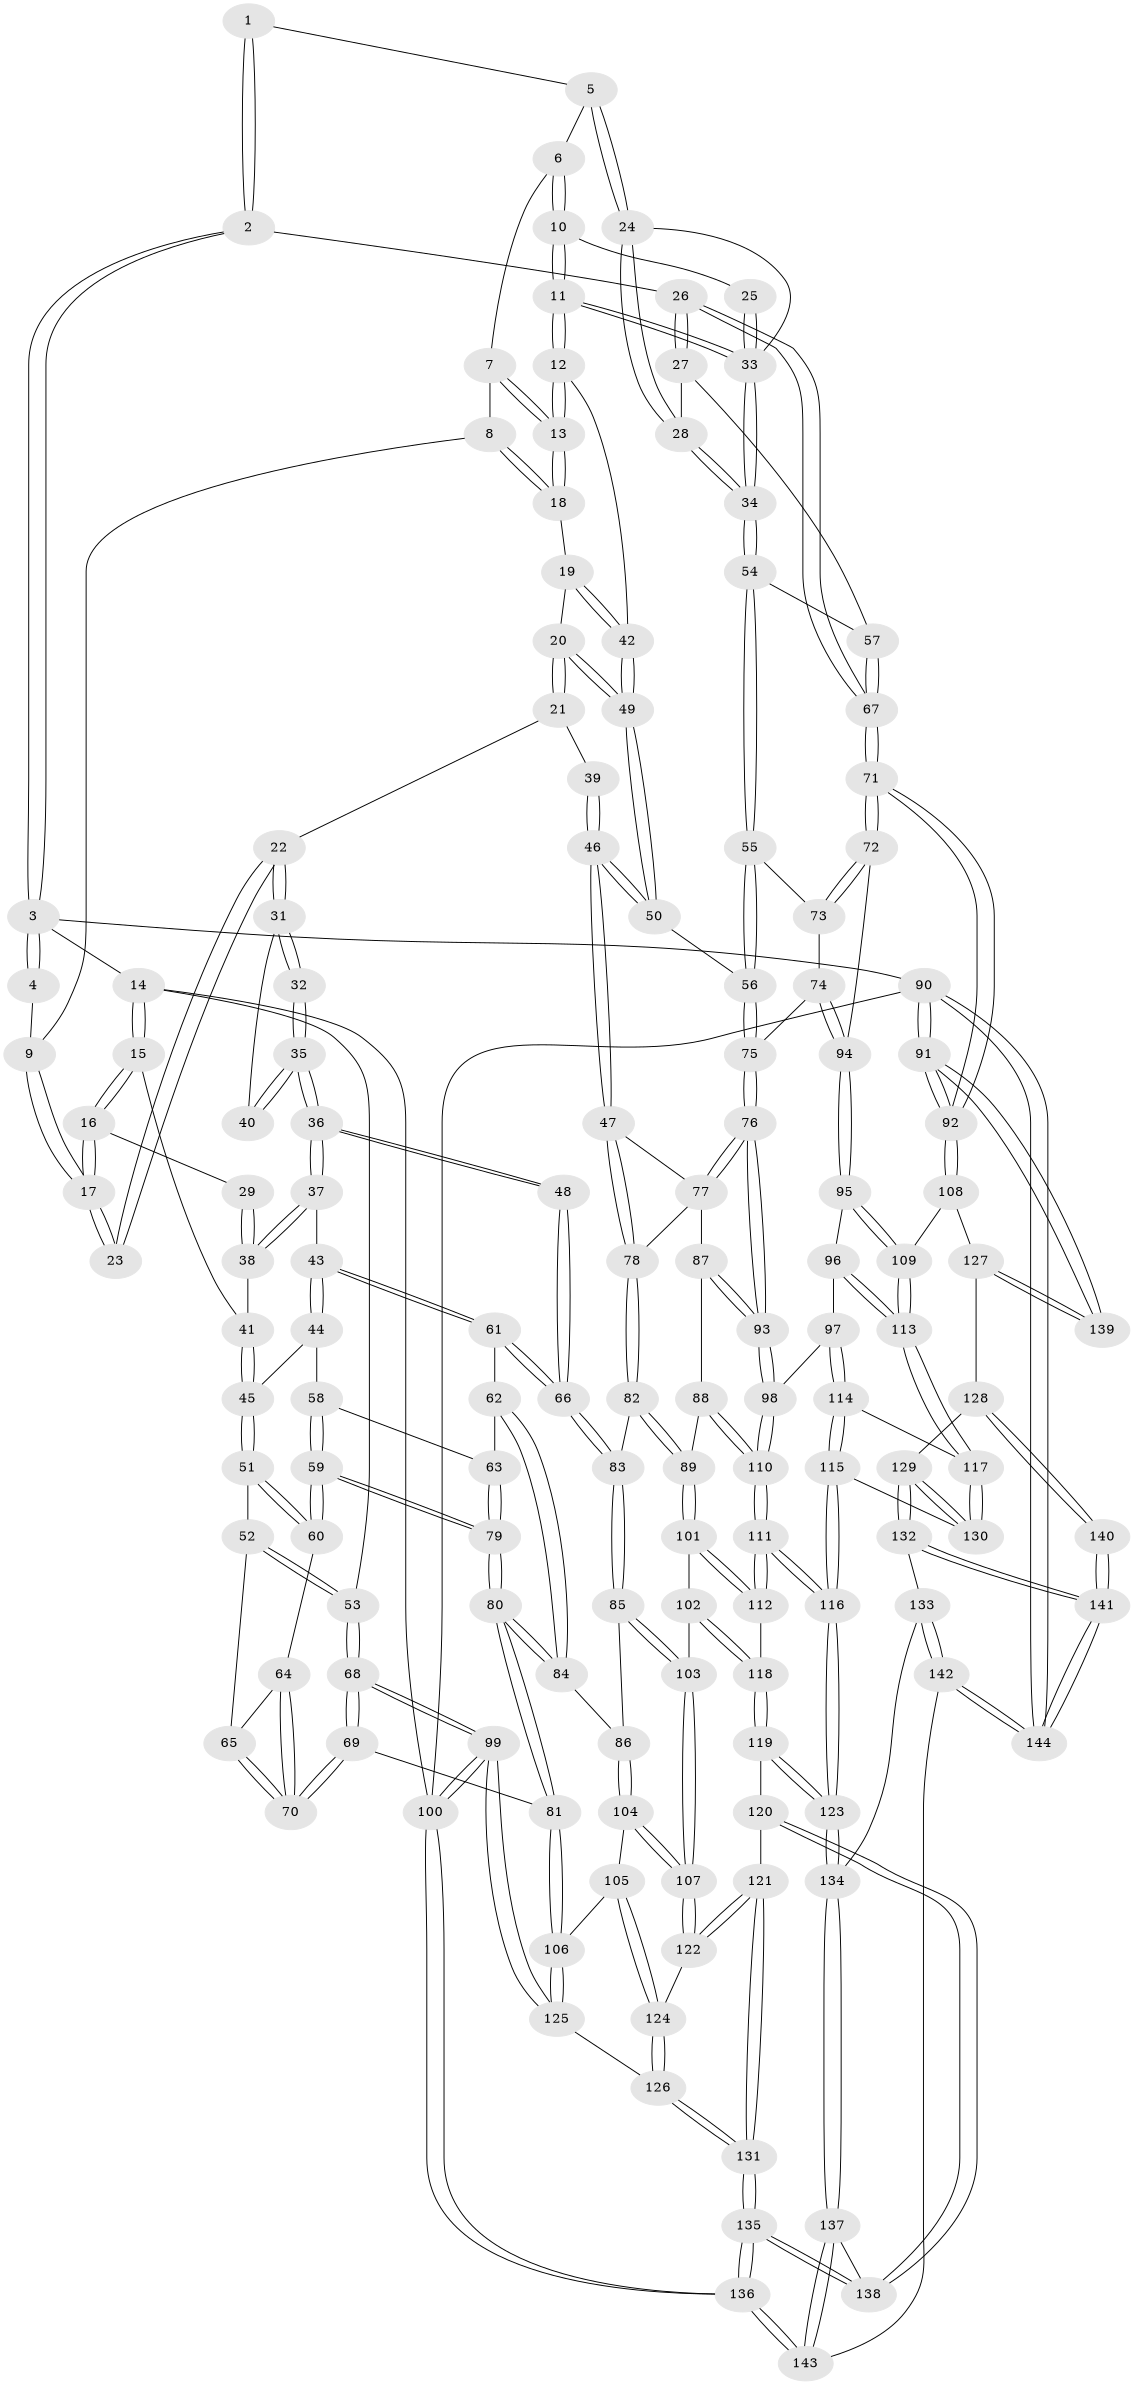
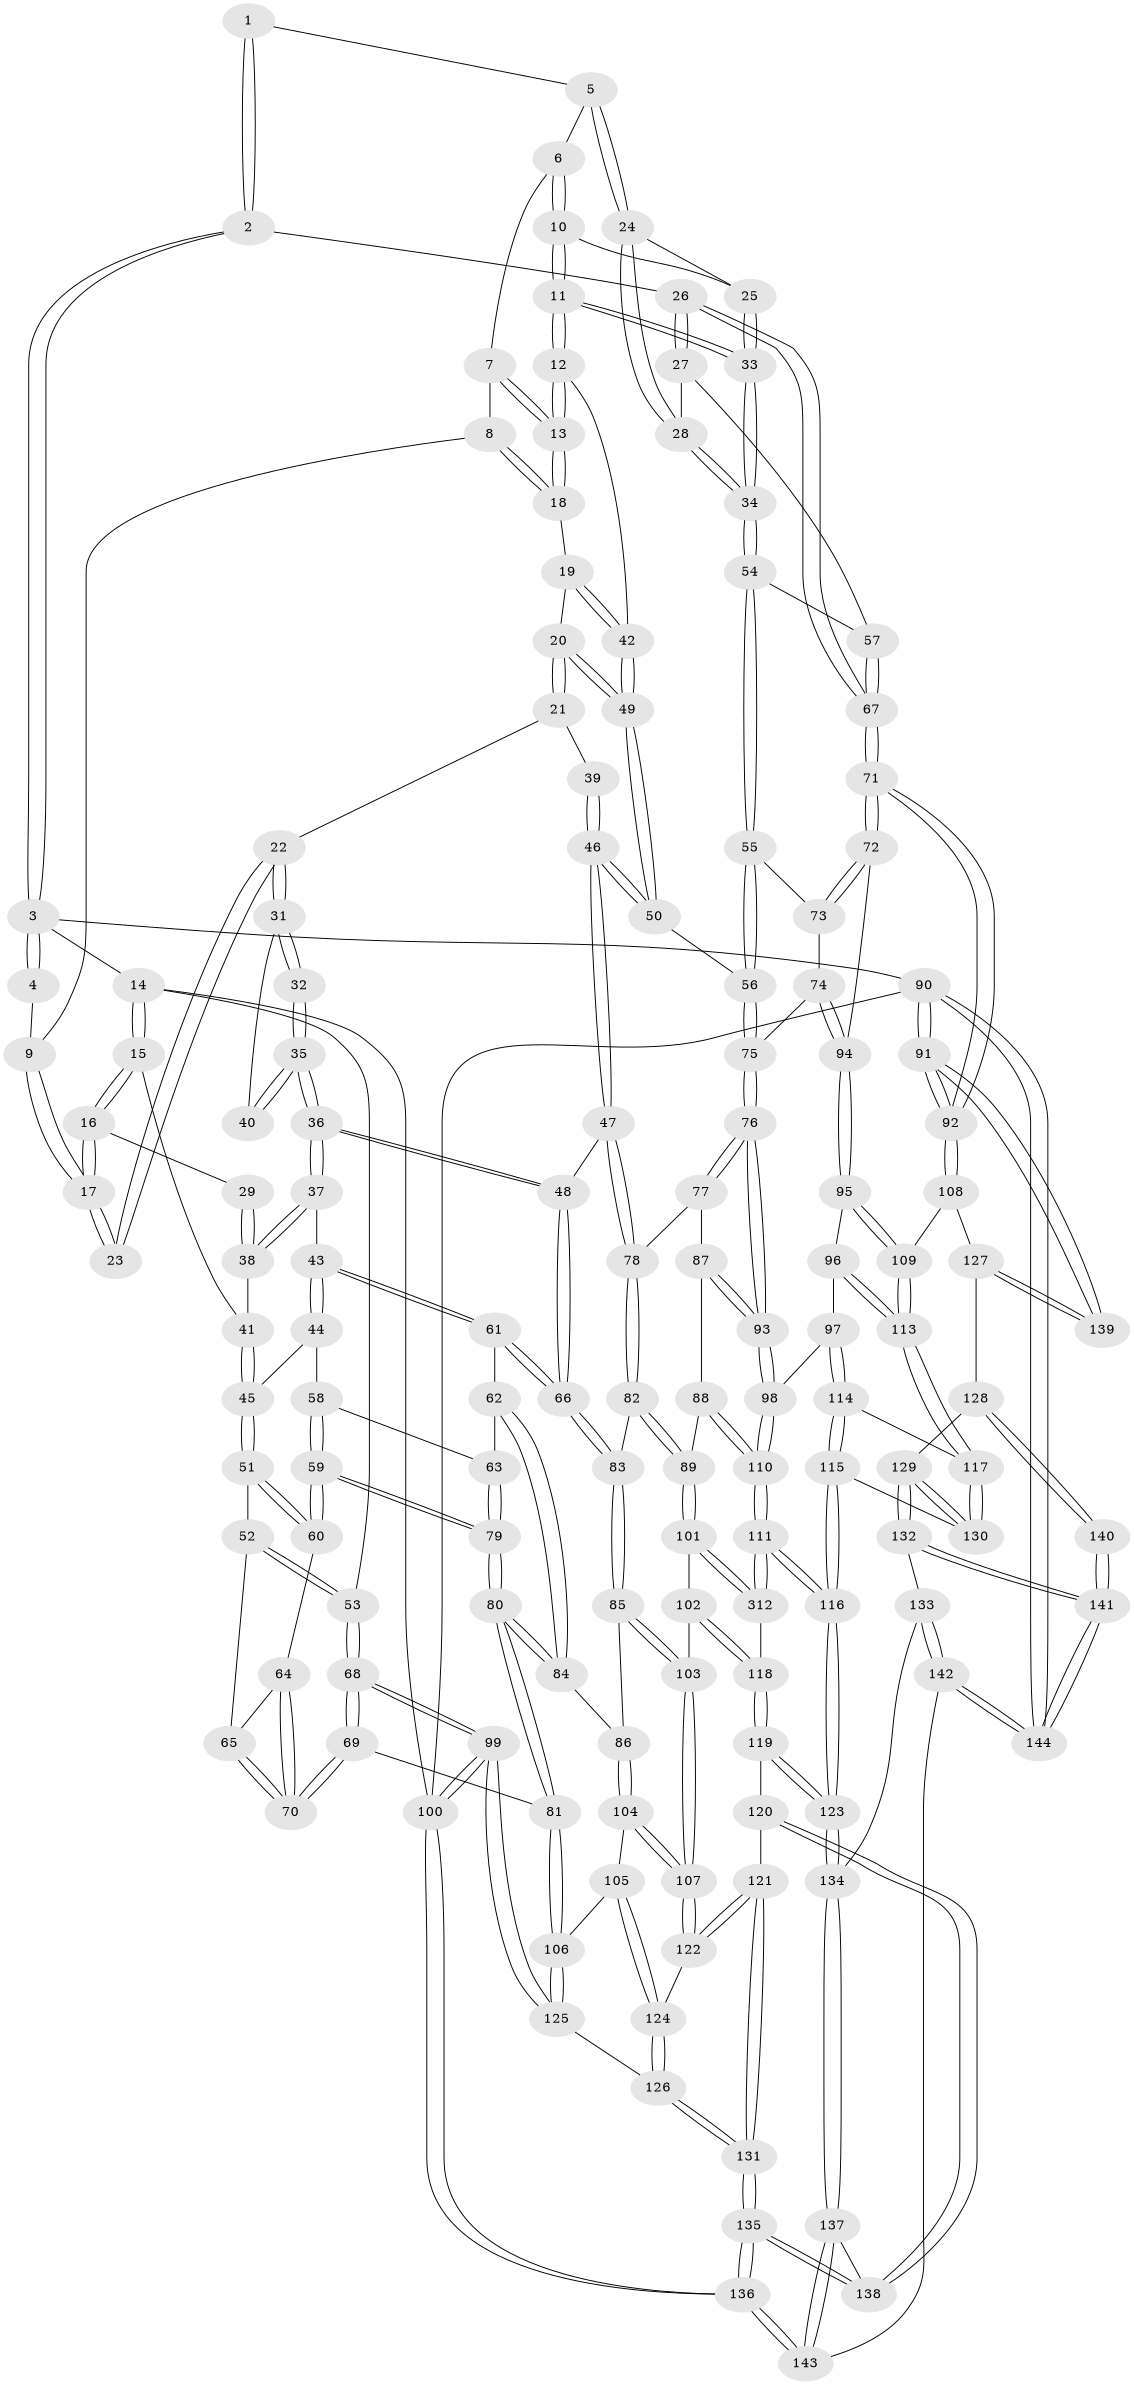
edge "24" -- "33": now "24" -- "25"
edge "47" -- "77": now "47" -- "48"
node "112": label "112" -> "312"
